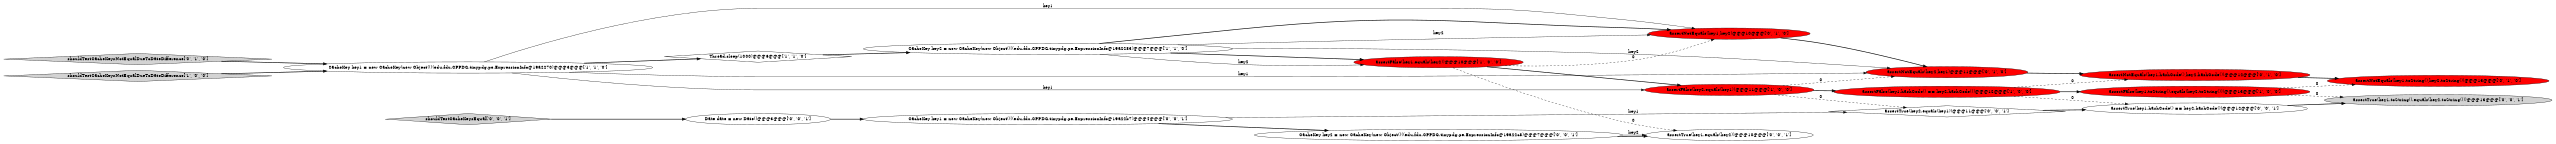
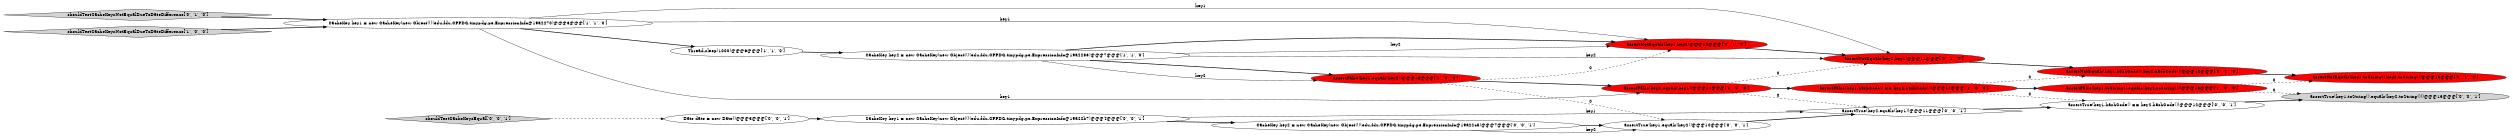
node "Thread.sleep(1000)@@@6@@@['1', '1', '0']": shape diamond -> ellipse
edge "assertTrue(key1.equals(key2))@@@10@@@['0', '0', '1']" -> "assertTrue(key2.equals(key1))@@@11@@@['0', '0', '1']": added
edge "shouldTestCacheKeysEqual['0', '0', '1']" -> "Date date = new Date()@@@3@@@['0', '0', '1']": style bold -> dashed
